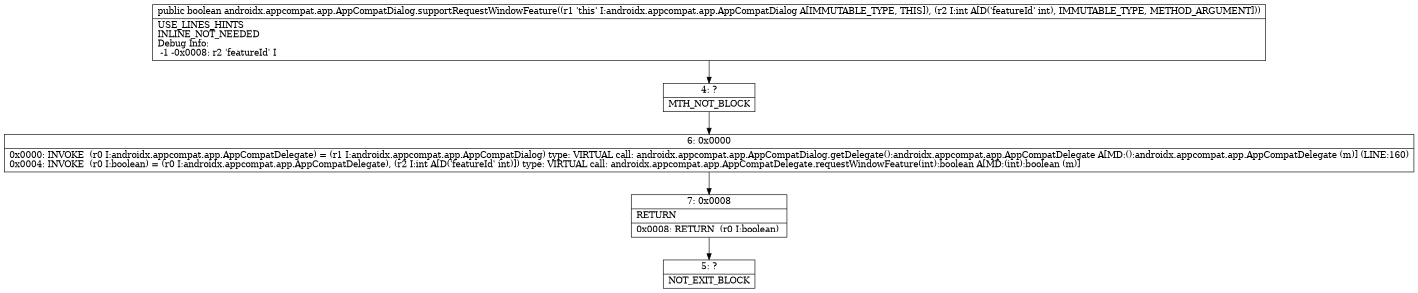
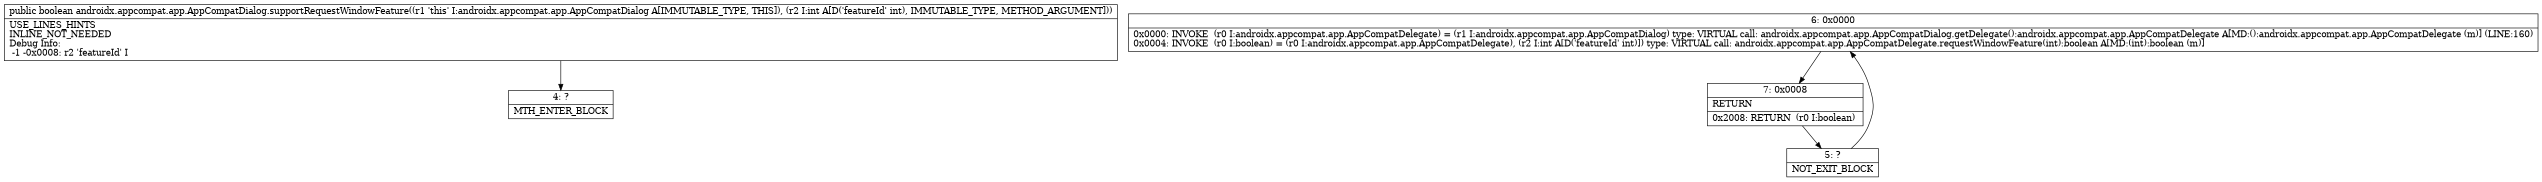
node "4: ?": text "MTH_NOT_BLOCK" -> "MTH_ENTER_BLOCK"
edge "4: ?" -> "6: 0x0000": now "5: ?" -> "6: 0x0000"
node "7: 0x0008": text "0x0008: RETURN  (r0 I:boolean)" -> "0x2008: RETURN  (r0 I:boolean)"
